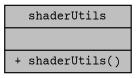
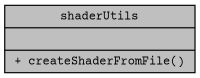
node "shaderUtils": text "+ shaderUtils()" -> "+ createShaderFromFile()"
